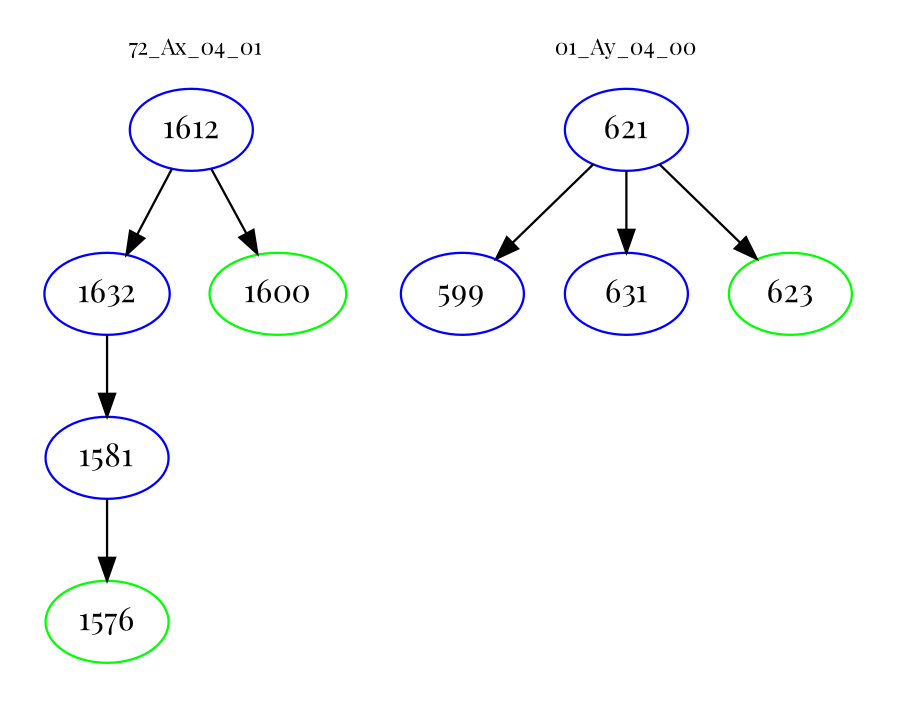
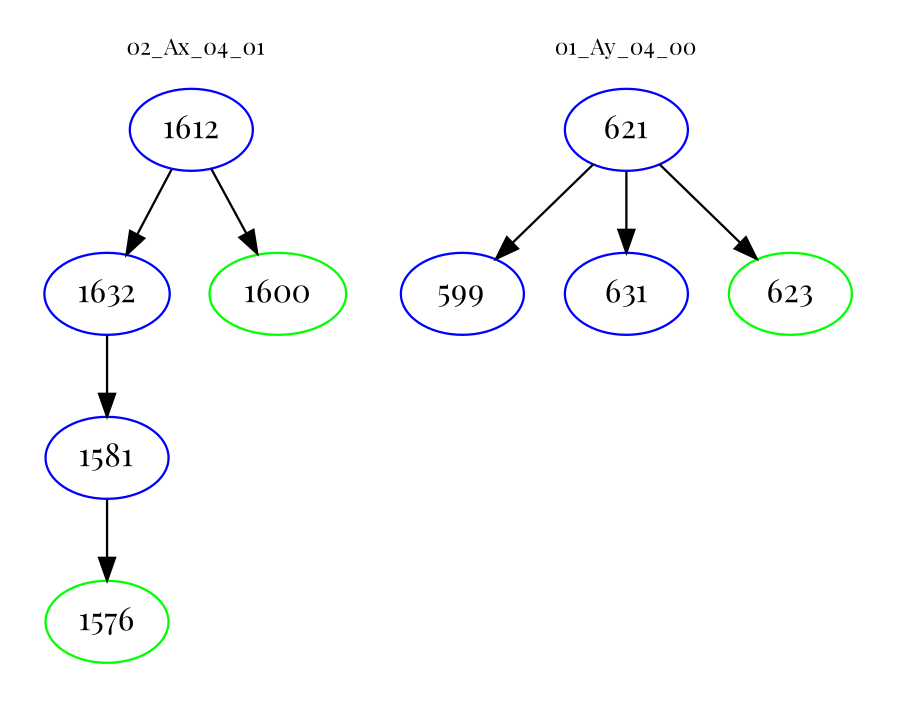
cluster "72_Ax_04_01": label "72_Ax_04_01" -> "02_Ax_04_01"
